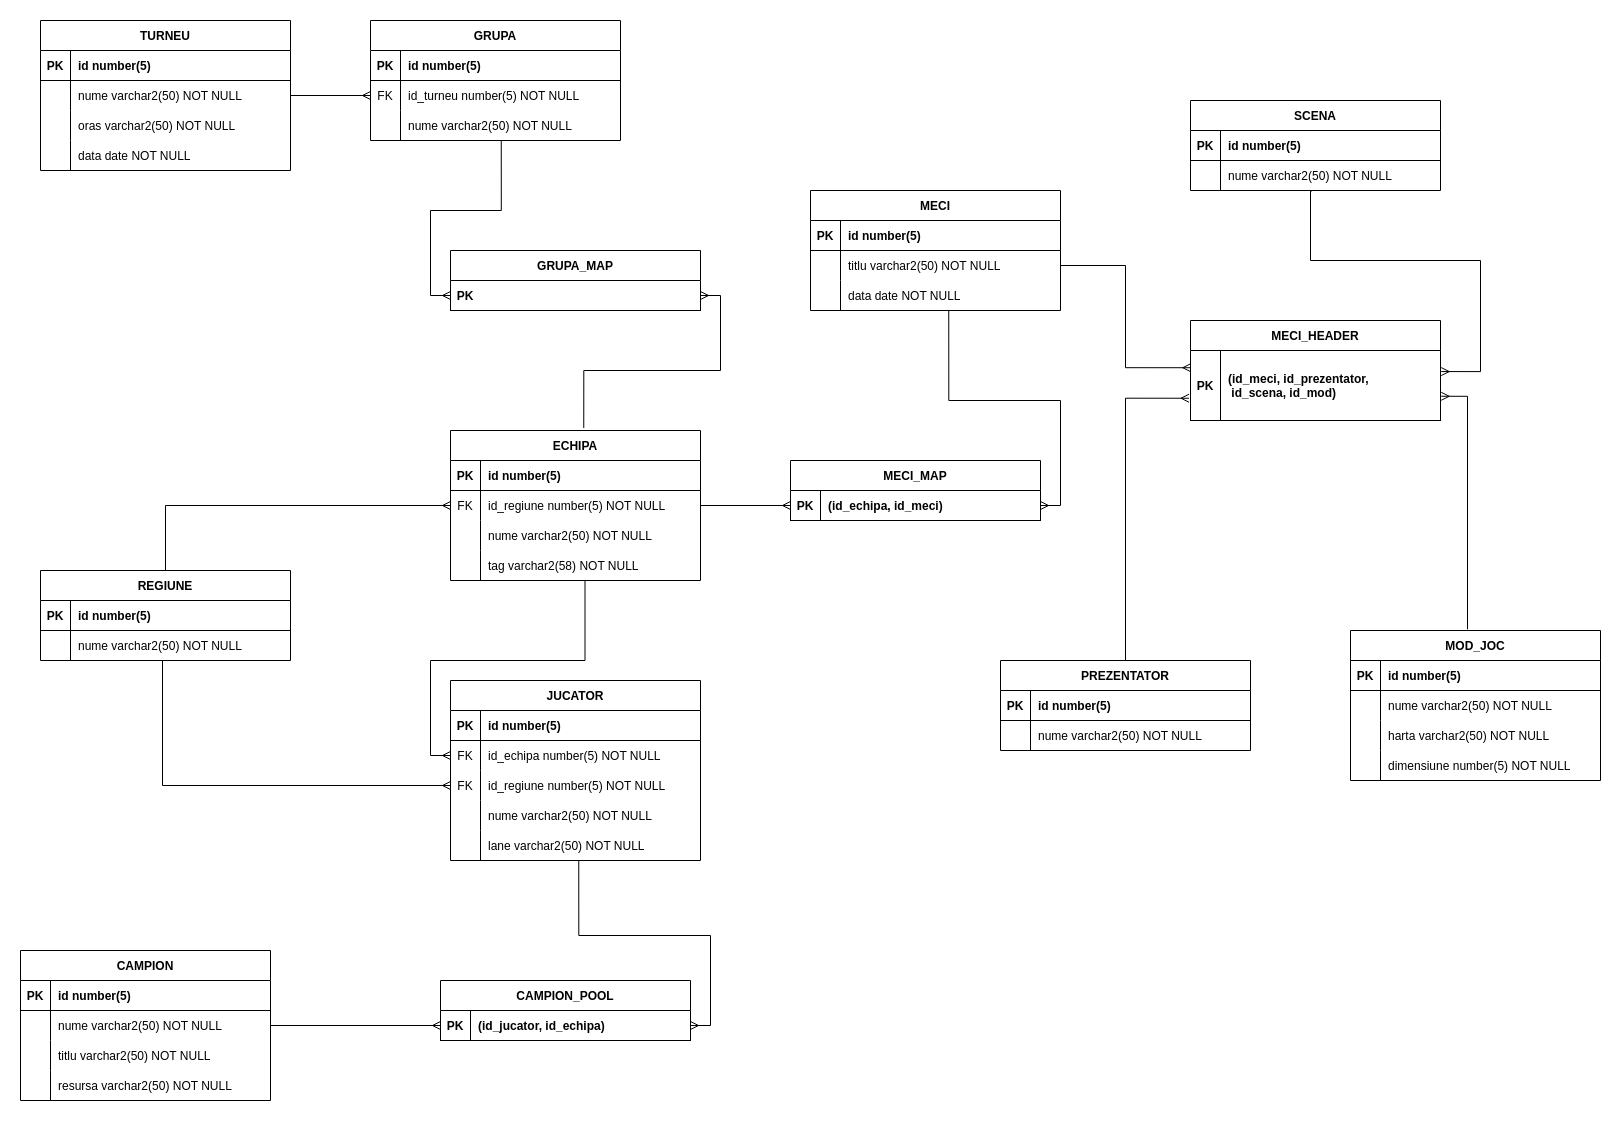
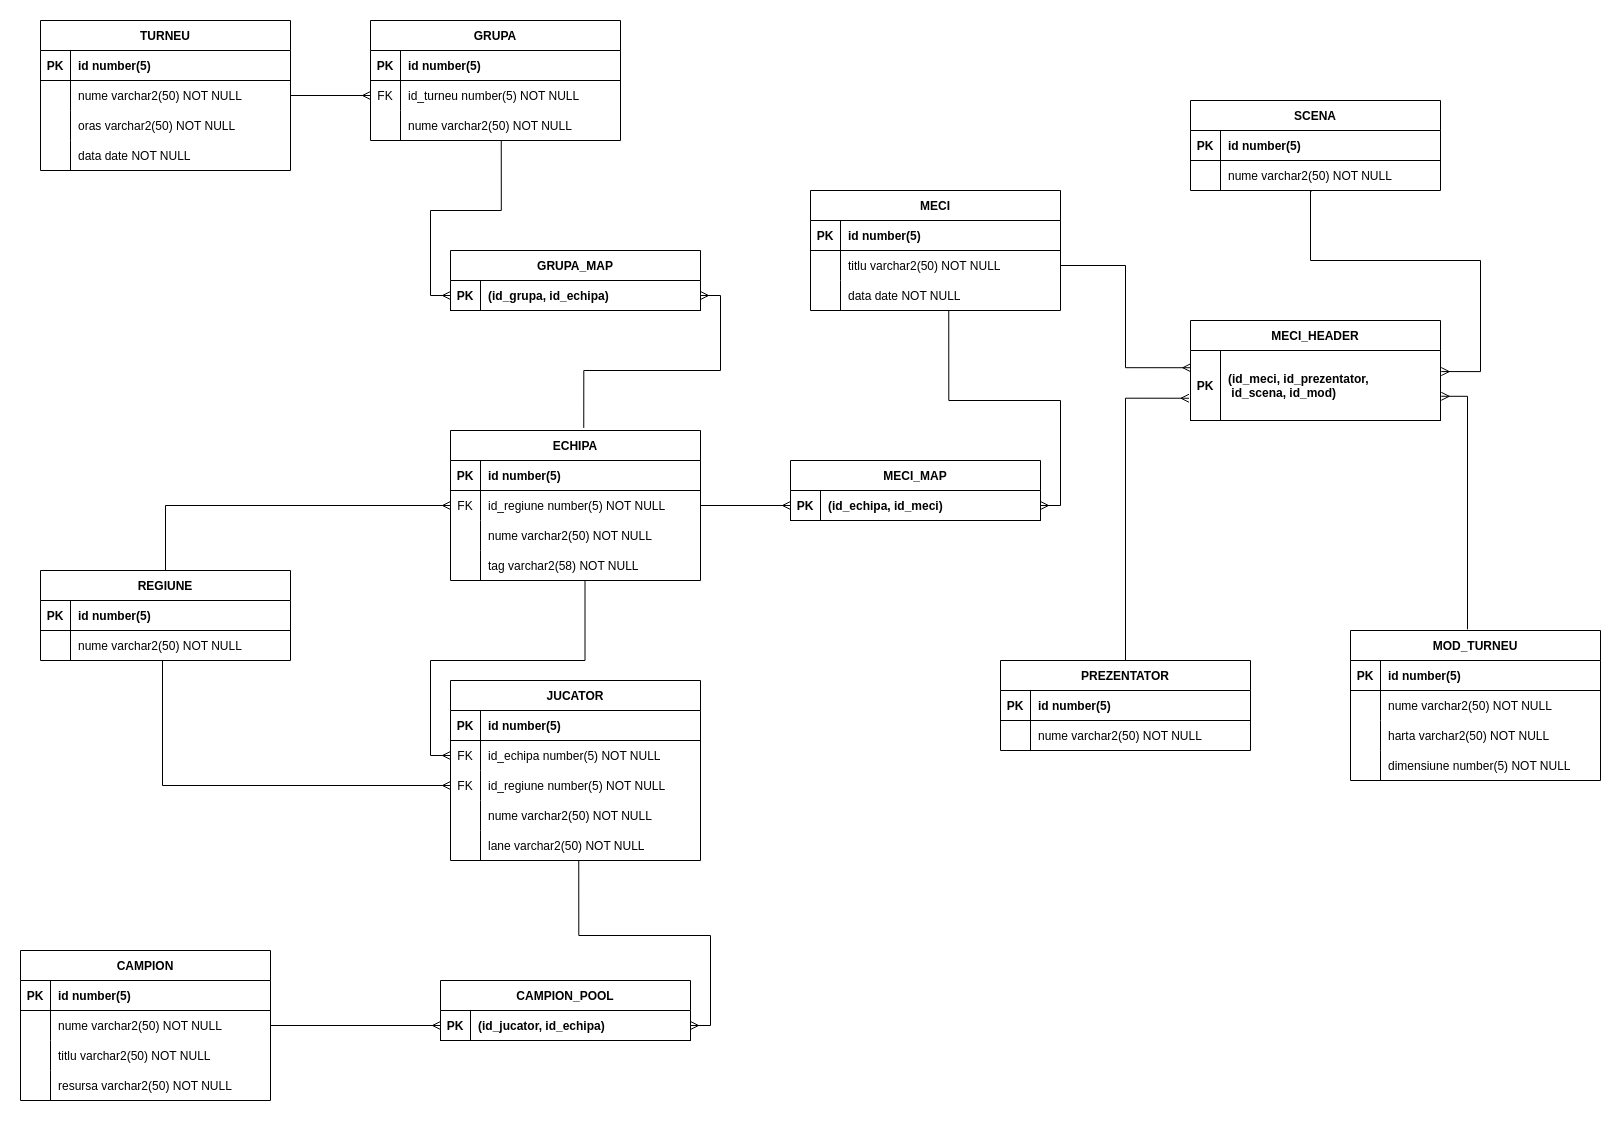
node "(id_grupa, id_echipa)": added
node "MOD_JOC": label "MOD_JOC" -> "MOD_TURNEU"
